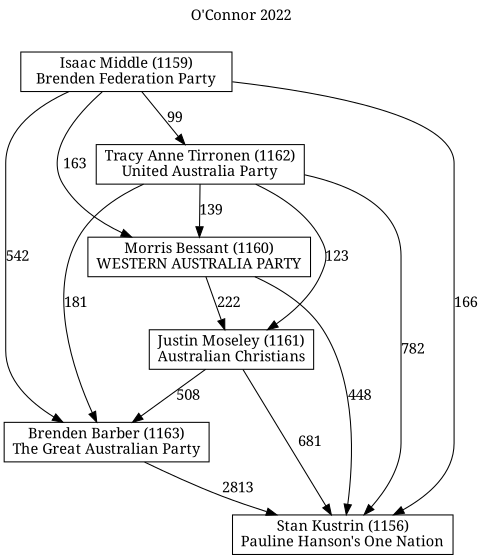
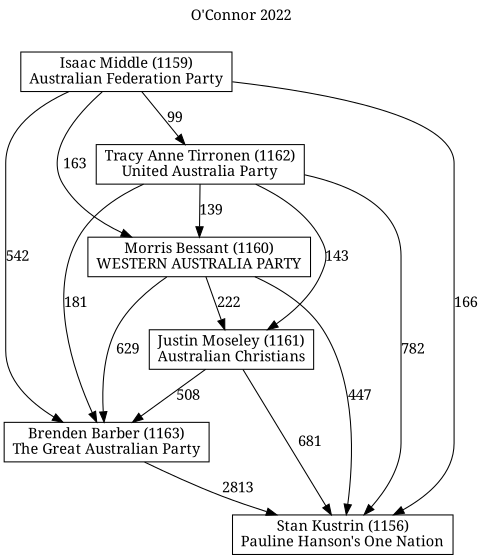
node "Isaac Middle (1159) Brenden Federation Party": label "Isaac Middle (1159) Brenden Federation Party" -> "Isaac Middle (1159) Australian Federation Party"
edge "Tracy Anne Tirronen (1162) United Australia Party" -> "Justin Moseley (1161) Australian Christians": label "123" -> "143"
edge "Morris Bessant (1160) WESTERN AUSTRALIA PARTY" -> "Brenden Barber (1163) The Great Australian Party": added, label "629"
edge "Morris Bessant (1160) WESTERN AUSTRALIA PARTY" -> "Stan Kustrin (1156) Pauline Hanson's One Nation": label "448" -> "447"
